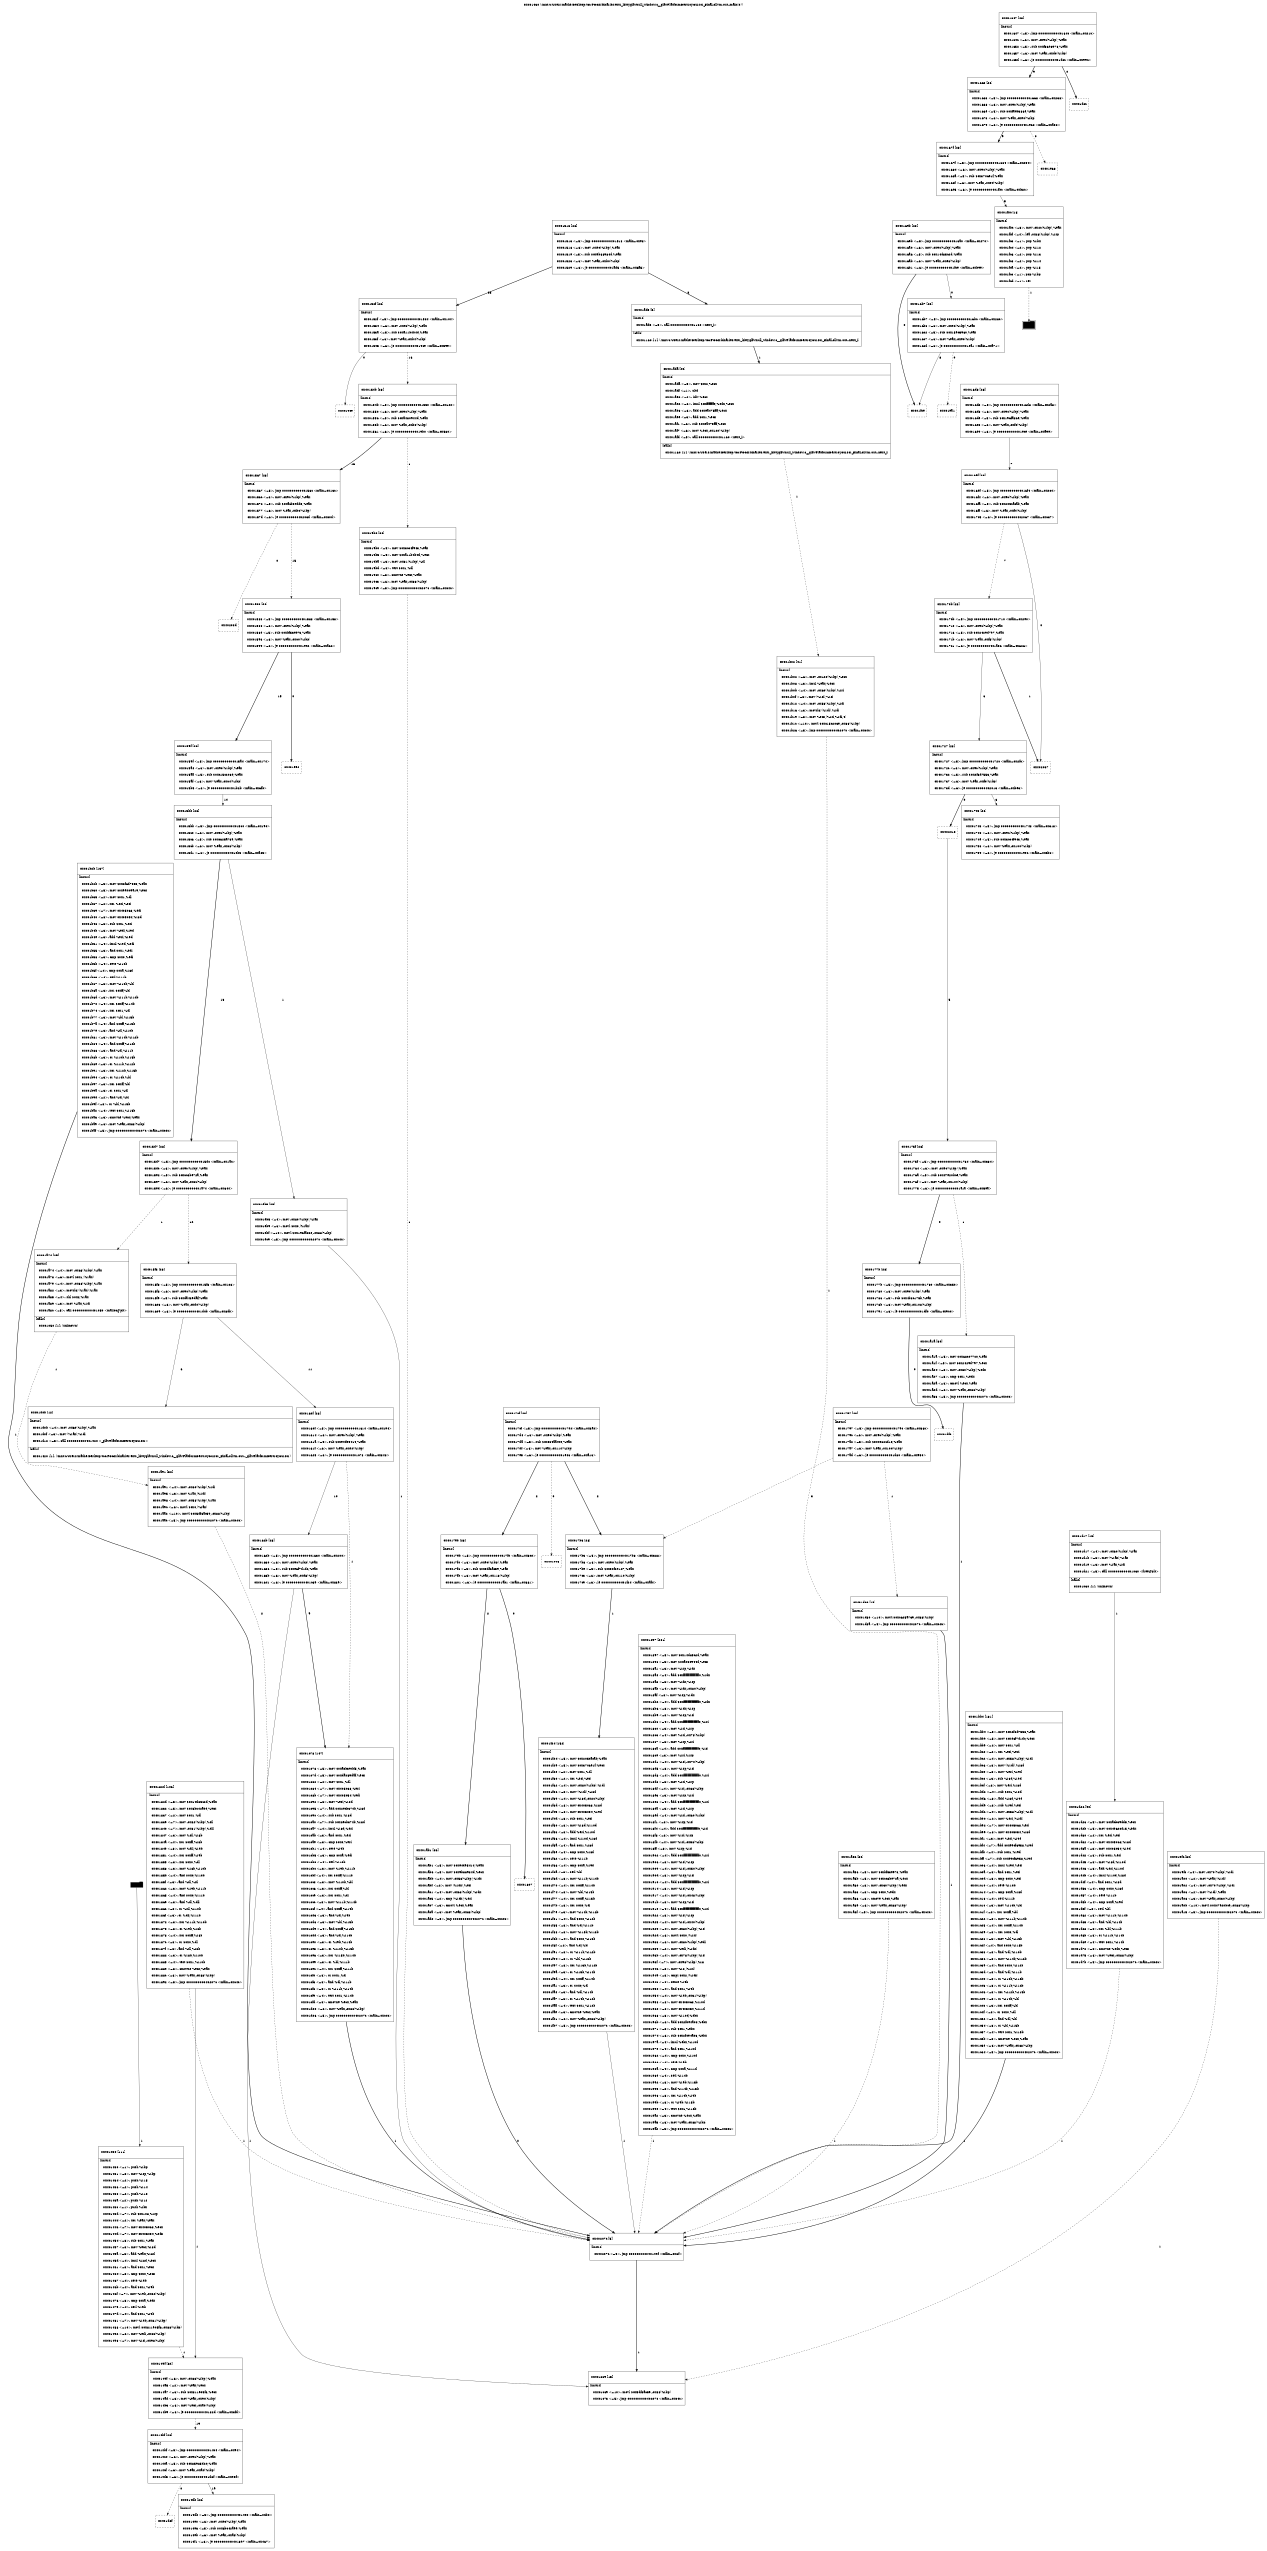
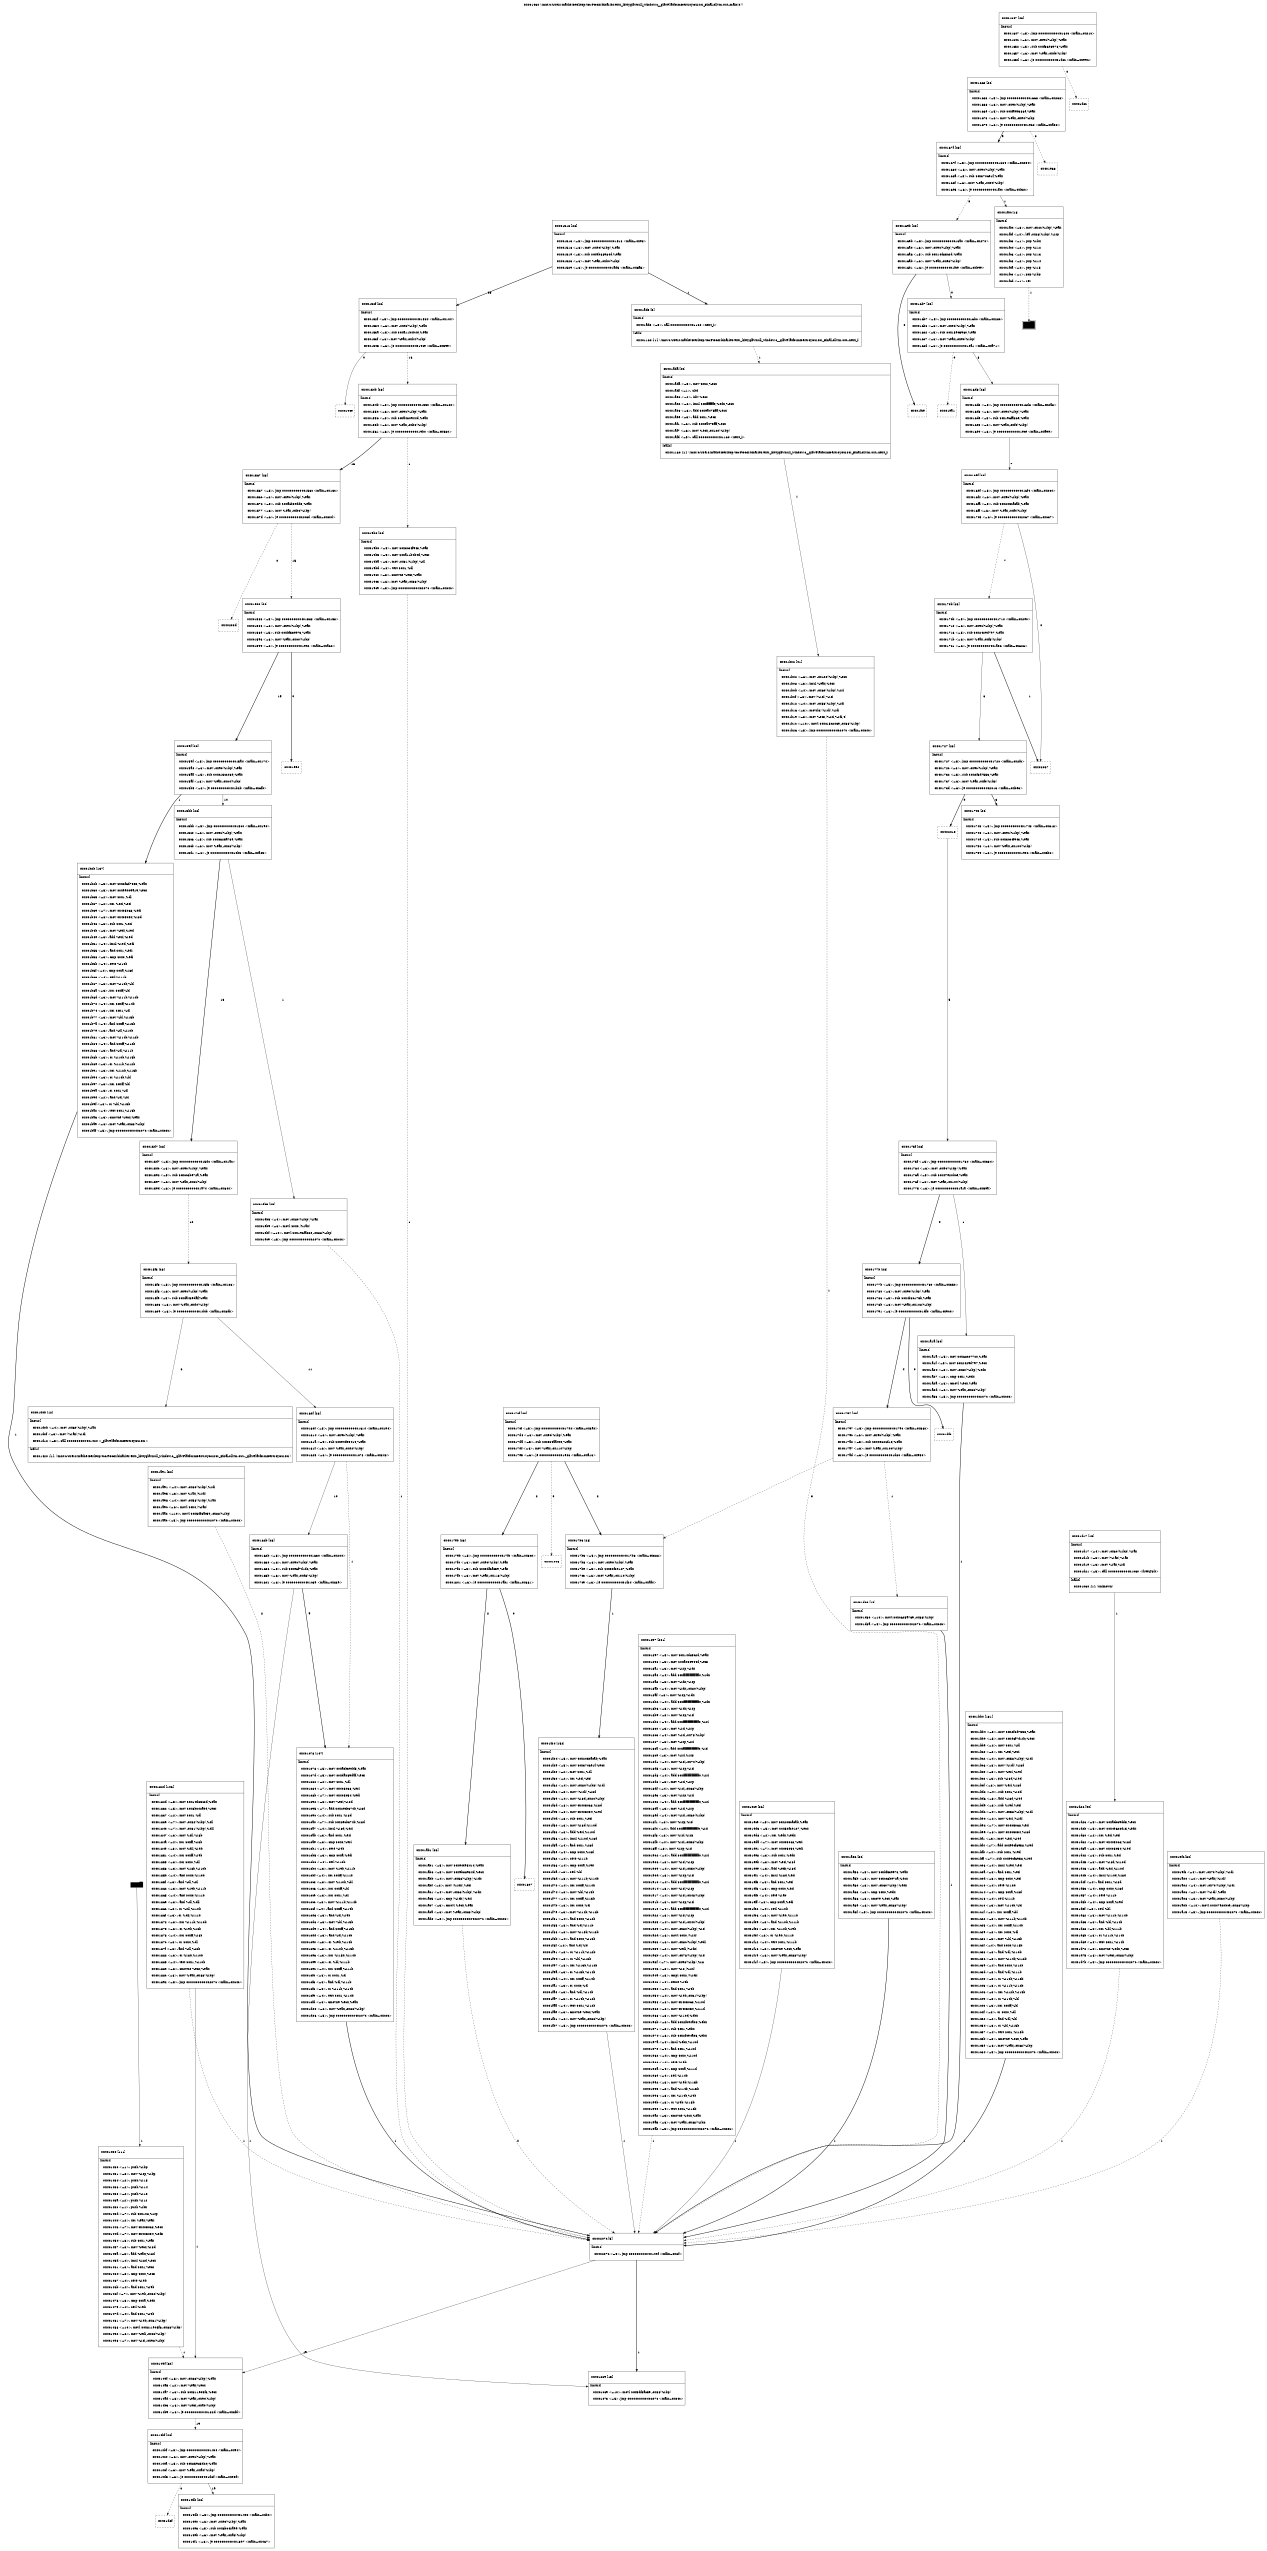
edge "0x401647 [28]" -> "0x401663 [28]": removed, label "9"
edge "0x401647 [28]" -> "0x401dcc": style bold -> dashed
edge "0x40167f [28]" -> "0x401fbc [18]": label " 5" -> " 1"
edge "0x40167f [28]" -> "0x40169b [28]": added, label "8"
edge "0x401513 [28]" -> "0x401ad5 [5]": label " 3" -> " 1"
edge "0x401ad5 [5]" -> "0x401ada [40]": style bold -> dashed
edge "0x4016b7 [28]" -> "0x401fce": now "0x4016b7 [28]" -> "0x4016d3 [28]"
edge "0x401ada [40]" -> "0x401b02 [41]": style dashed -> solid
edge "0x401727 [28]" -> "0x401743 [28]": style solid -> bold
edge "0x40159f [28]" -> "0x401b2b [137]": added, label "1"
edge "0x40175f [28]" -> "0x401a1a [30]": style dashed -> solid
node "0x401a74 [29]": removed
edge "0x40177b [28]" -> "0x401797 [28]": added, label "4"
edge "0x401eb5 [25]" -> "0x40207c [5]": style solid -> dashed
node "0x401ece [86]": added
edge "0x401ab1 [36]" -> "0x40207c [5]": style bold -> dashed
edge "0x401a56 [30]" -> "0x40207c [5]": style dashed -> bold
edge "0x4019fc [30]" -> "0x401c69 [15]": now "0x4019fc [30]" -> "0x40207c [5]"
edge "0x40207c [5]" -> "0x40149f [32]": added, label "19"
